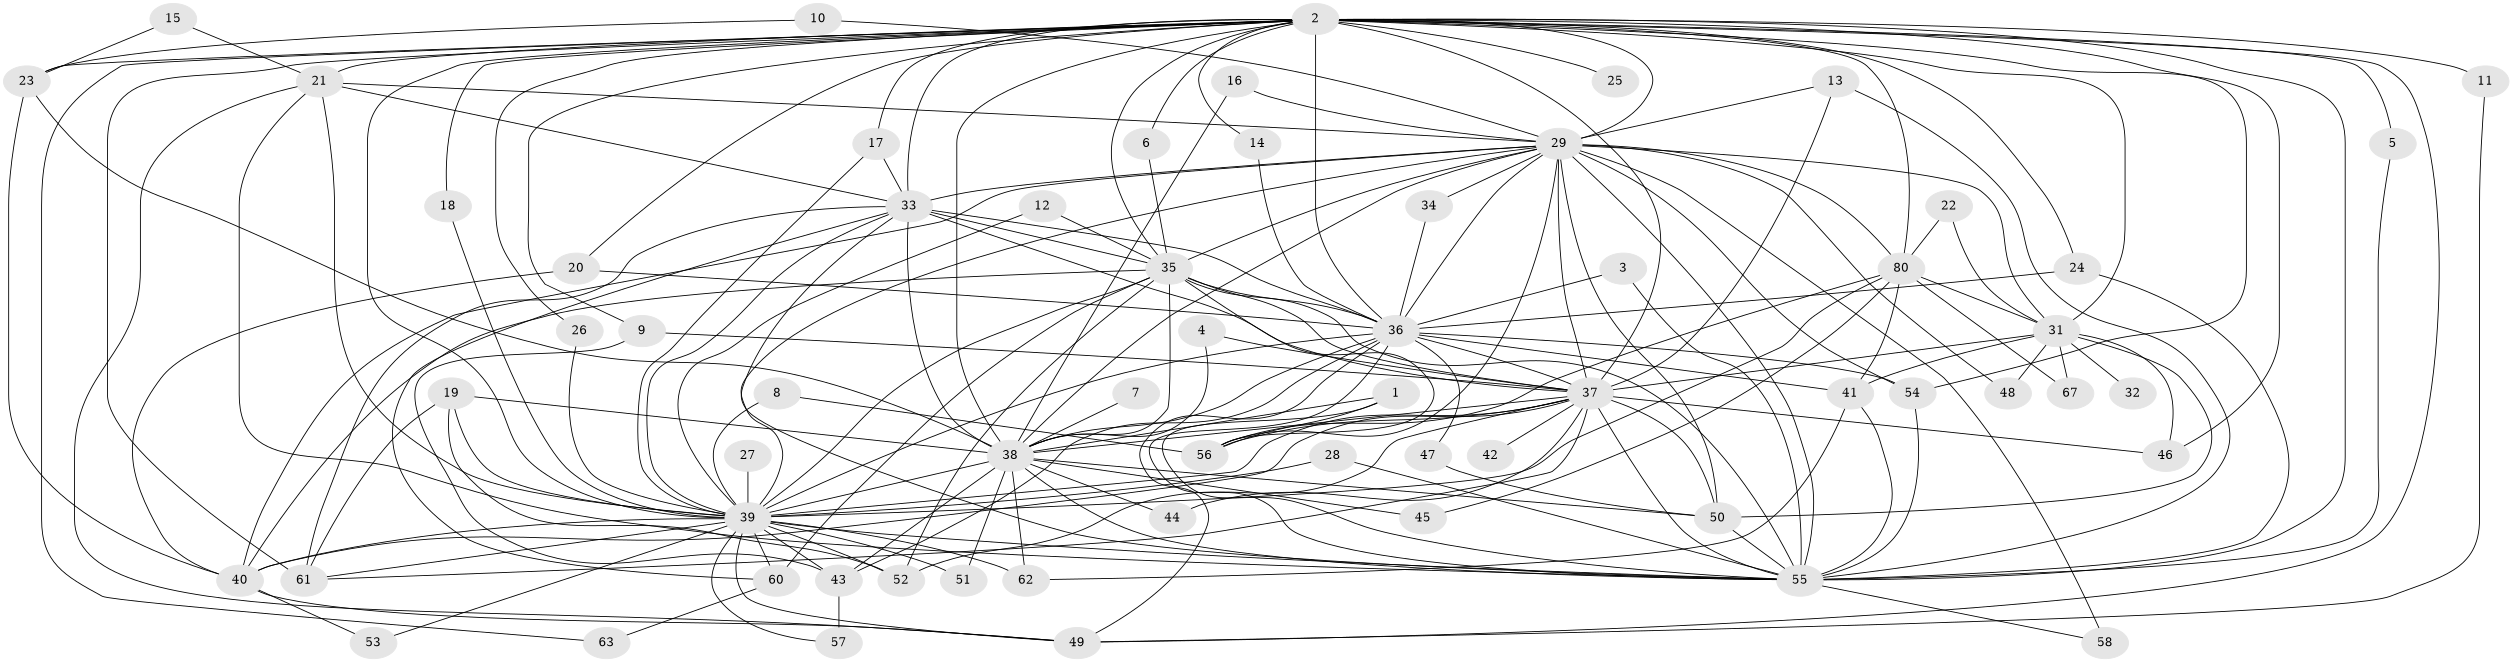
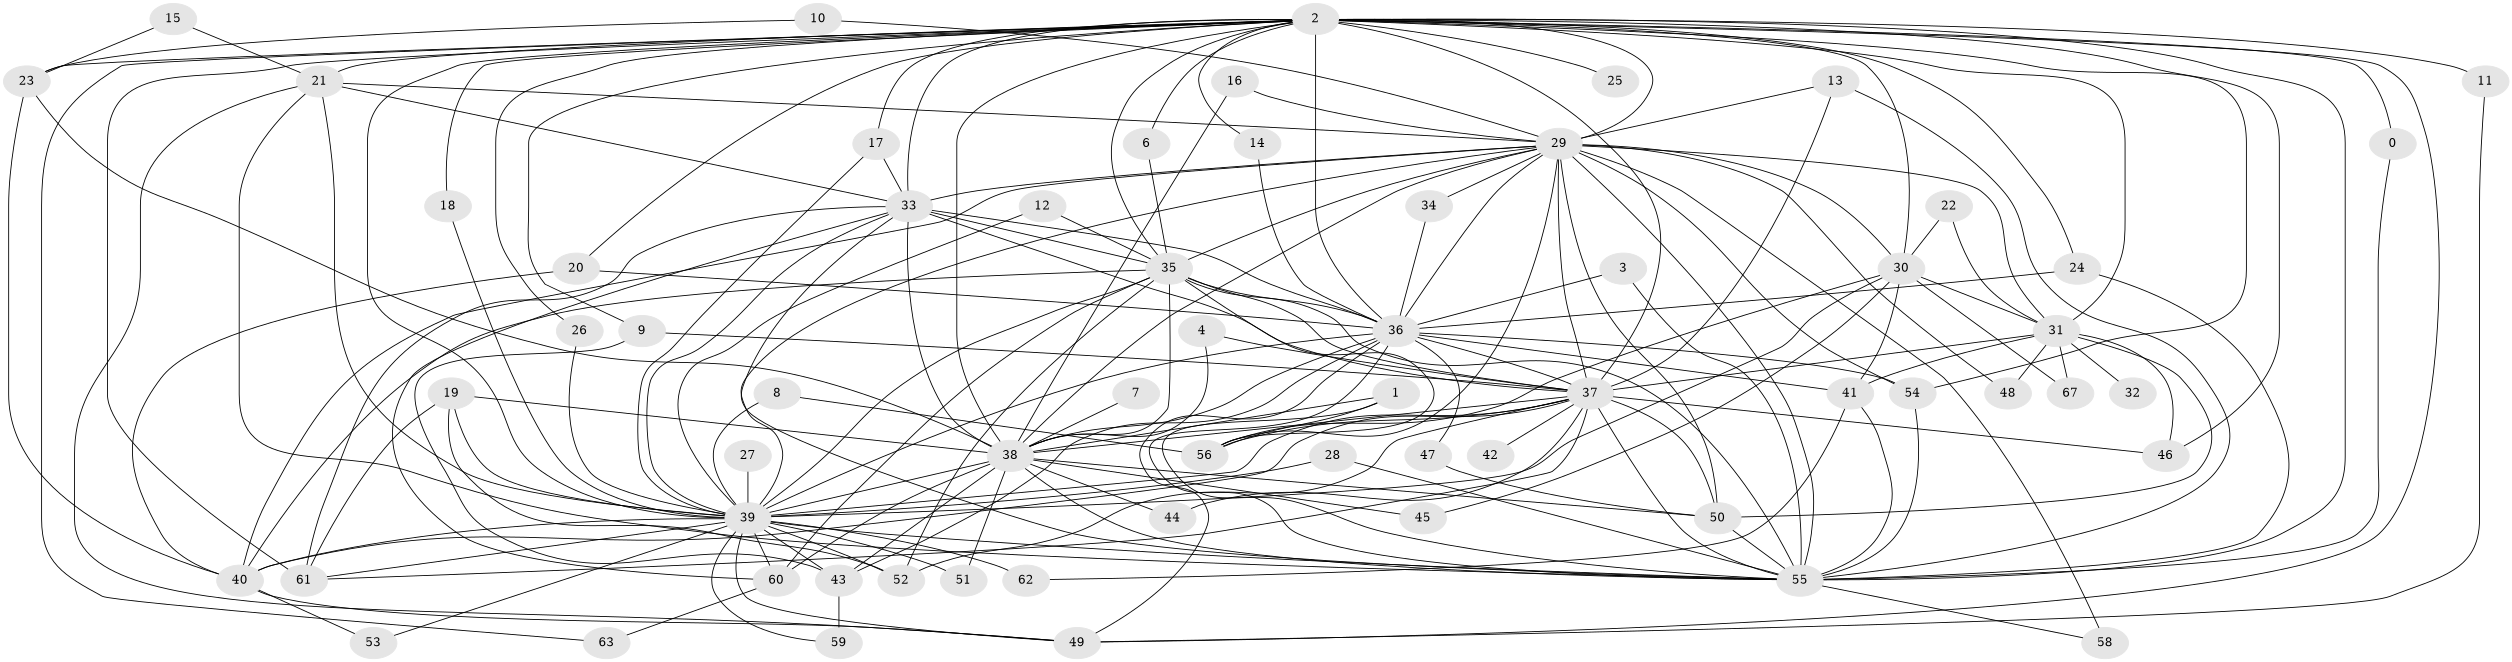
node "5": label "5" -> "0"
node "80": label "80" -> "30"
edge "38" -- "62": now "38" -- "60"
node "57": label "57" -> "59"
